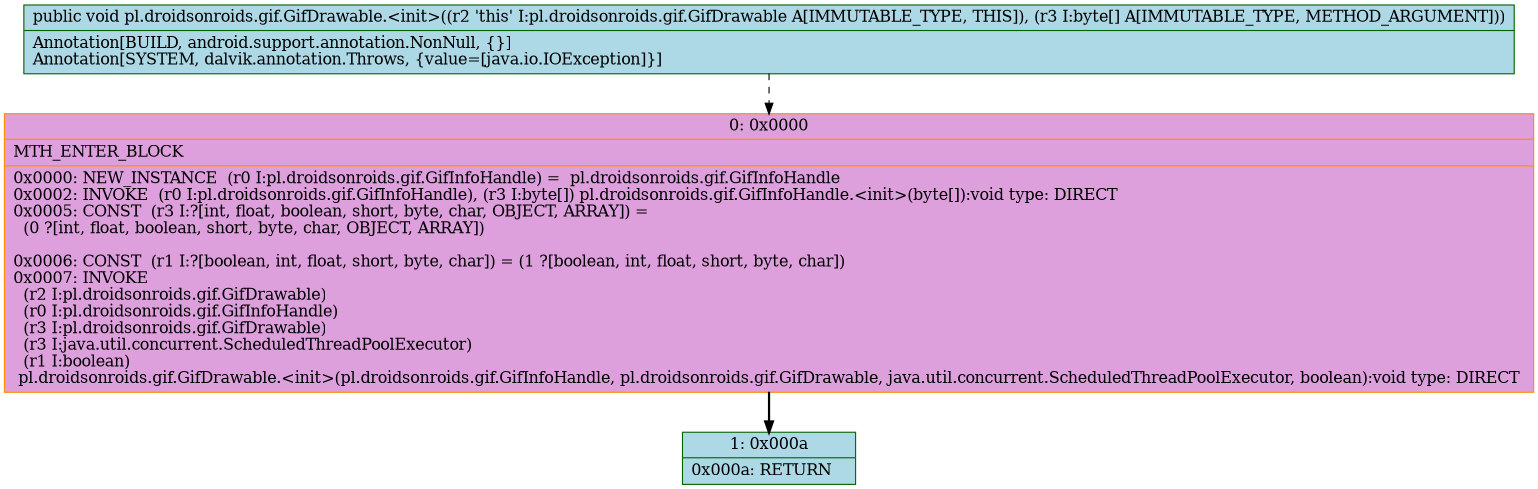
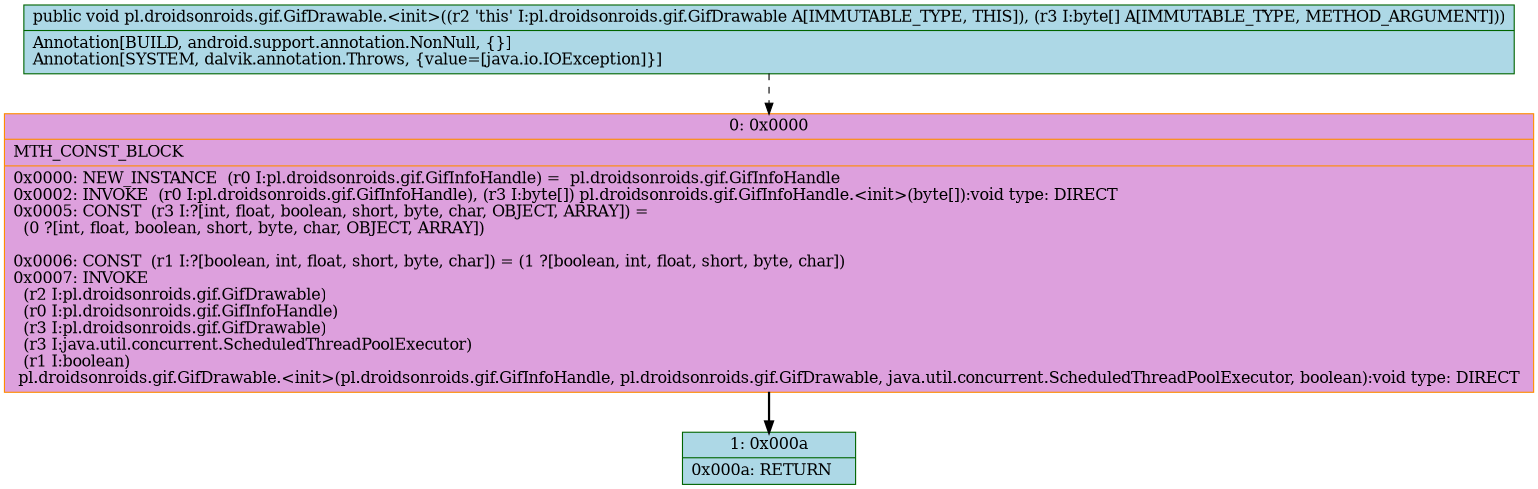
node "0: 0x0000": text "MTH_ENTER_BLOCK" -> "MTH_CONST_BLOCK"
